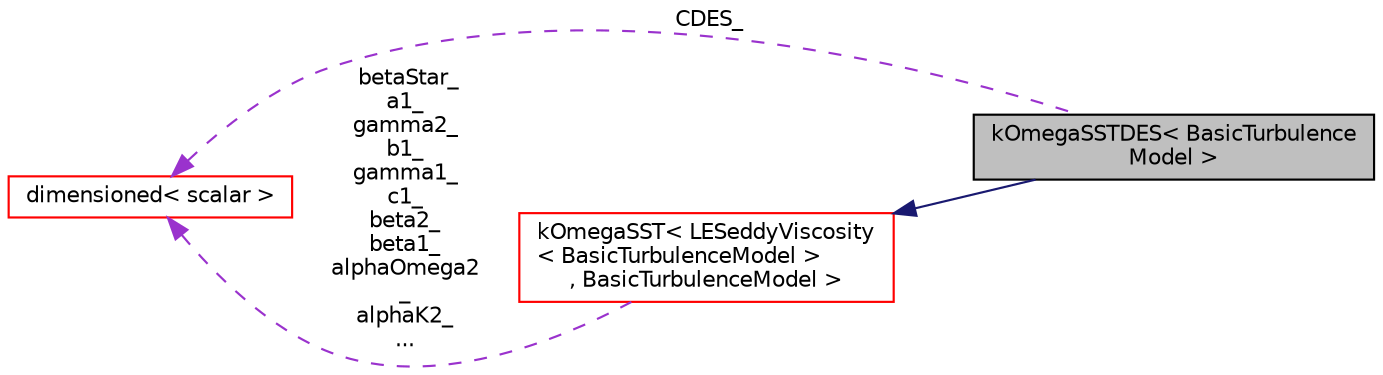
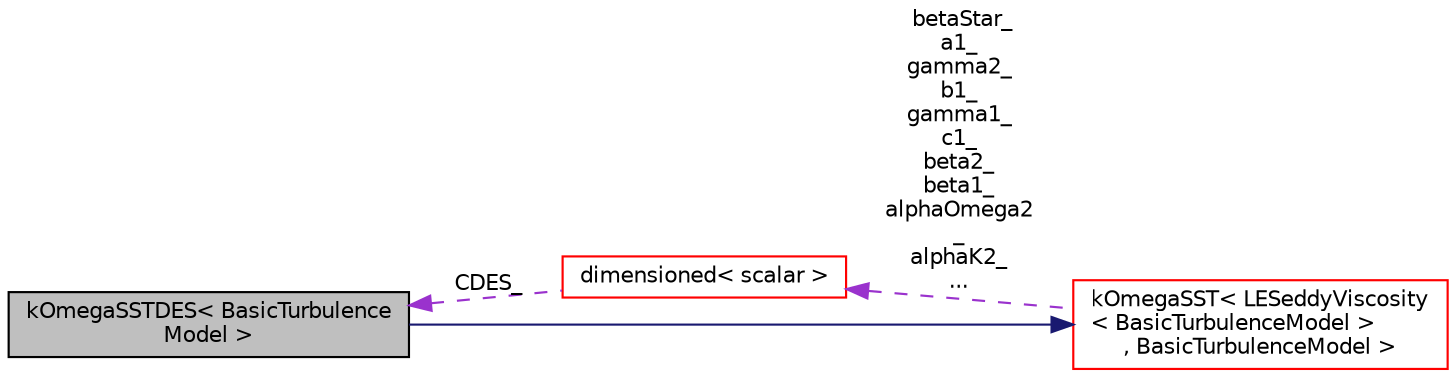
edge "kOmegaSSTDES< BasicTurbulence Model >" -> "dimensioned< scalar >": reversed
